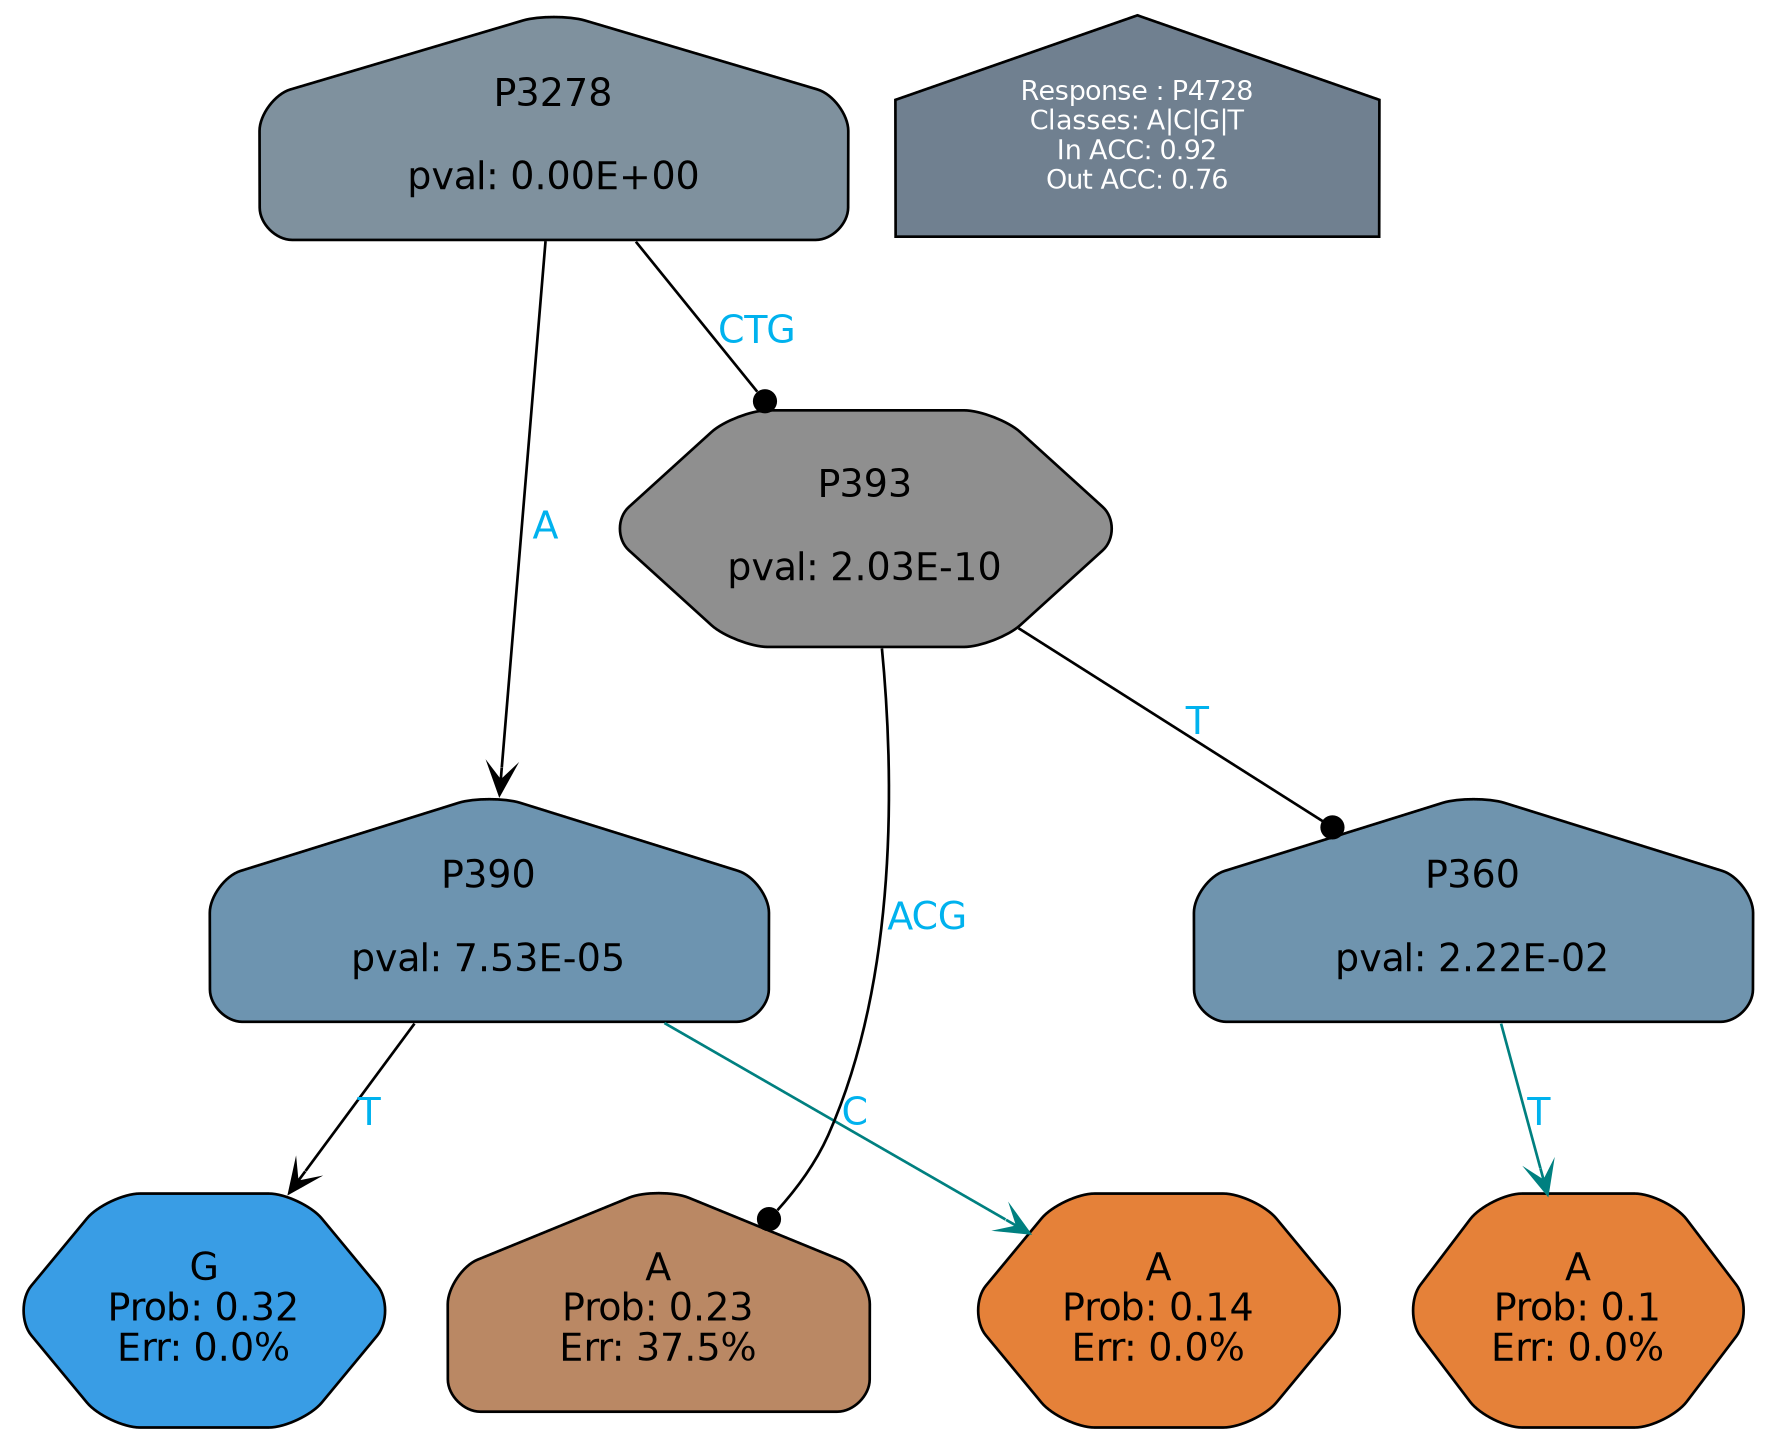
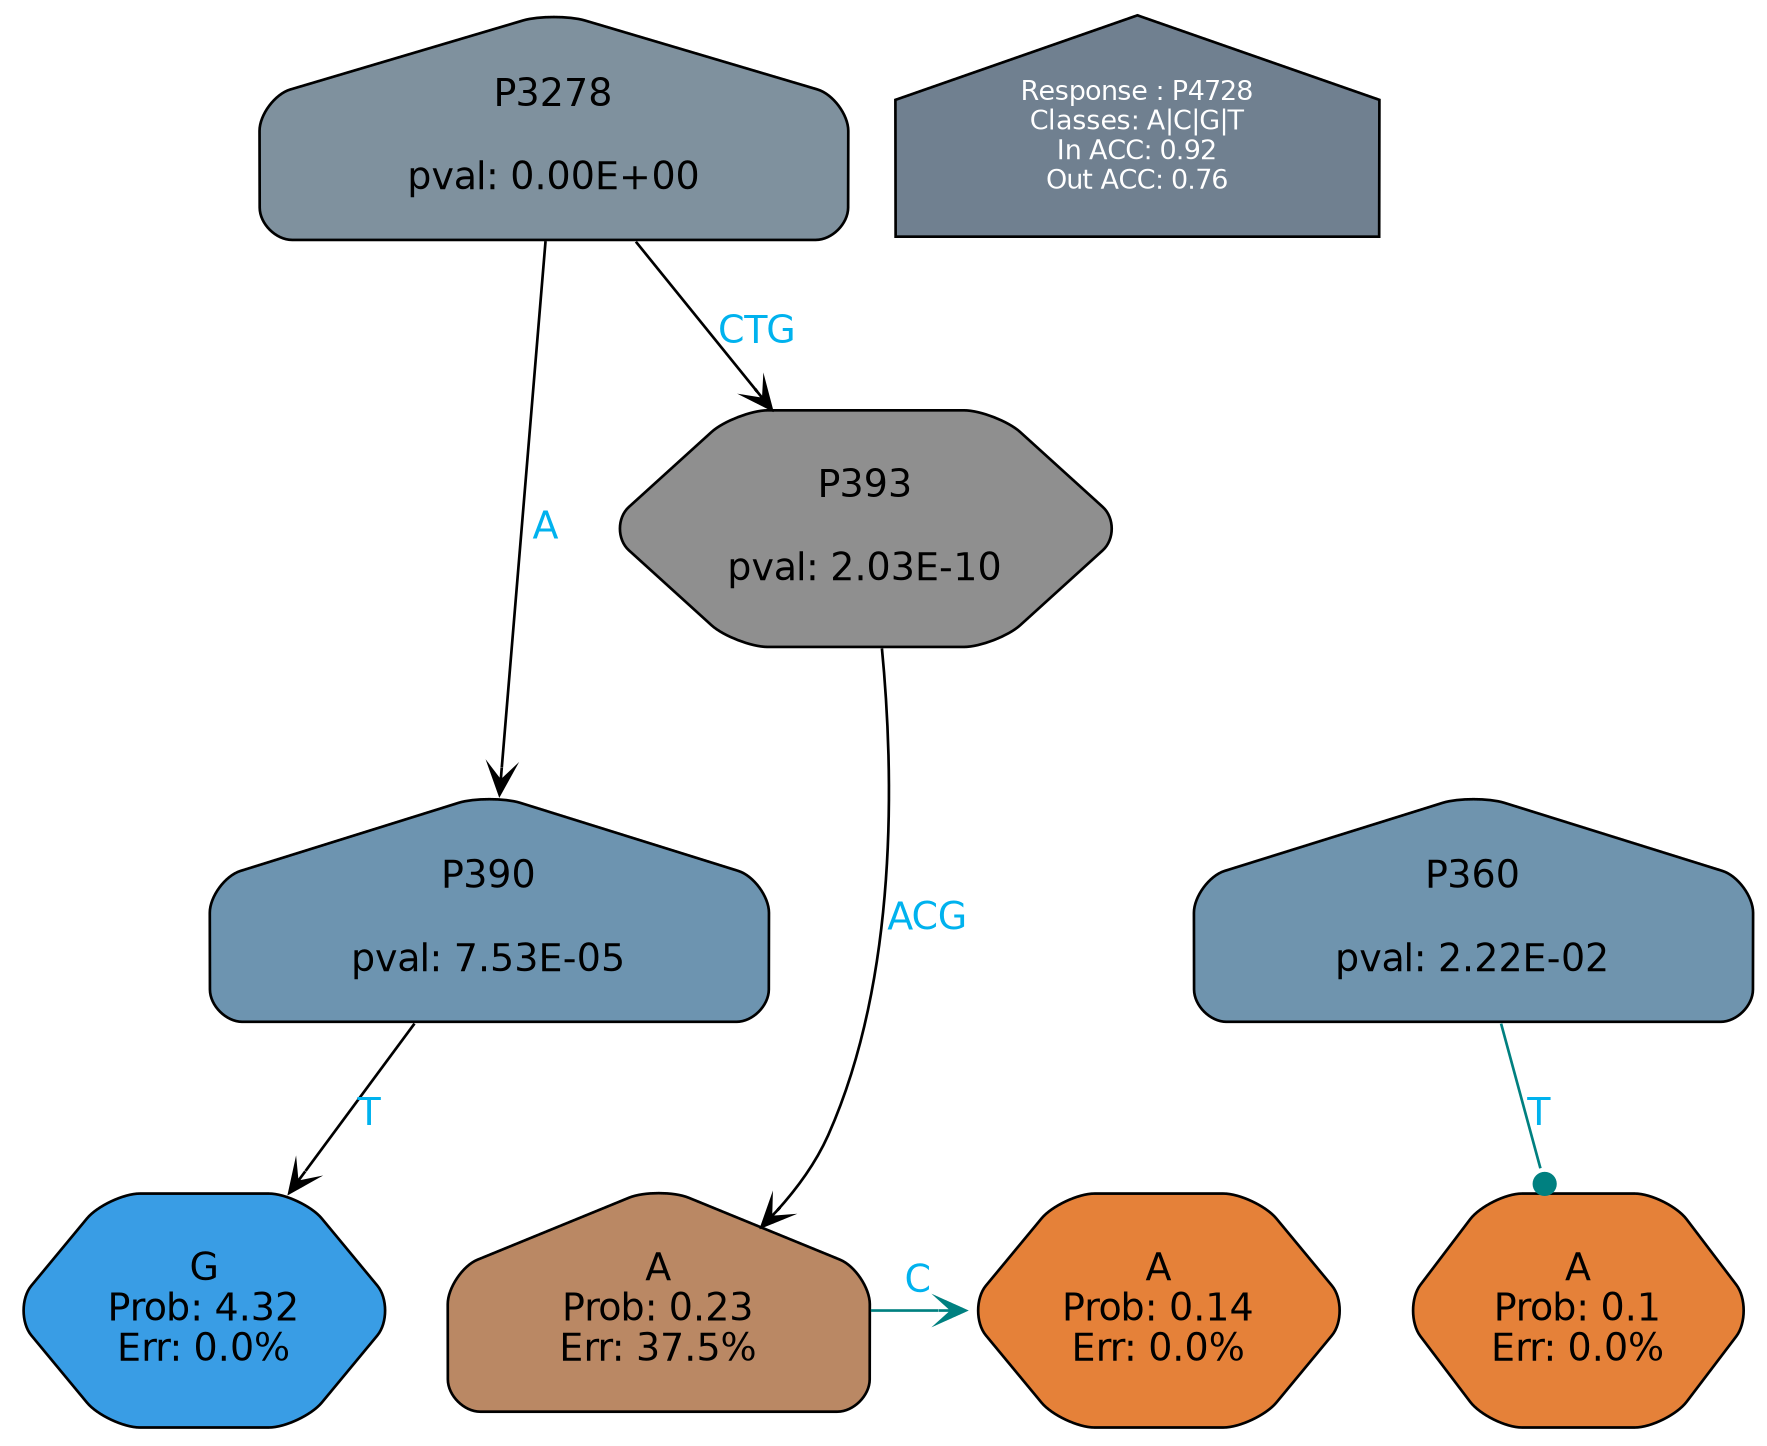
edge "P3278 pval: 0.00E+00" -> "P393 pval: 2.03E-10": arrowhead dot -> vee
edge "P393 pval: 2.03E-10" -> "P360 pval: 2.22E-02": removed, label "T"
edge "P393 pval: 2.03E-10" -> "A Prob: 0.23 Err: 37.5%": arrowhead dot -> vee
edge "P360 pval: 2.22E-02" -> "A Prob: 0.1 Err: 0.0%": arrowhead vee -> dot
edge "P390 pval: 7.53E-05" -> "A Prob: 0.14 Err: 0.0%": now "A Prob: 0.23 Err: 37.5%" -> "A Prob: 0.14 Err: 0.0%"
node "G Prob: 0.32 Err: 0.0%": label "G Prob: 0.32 Err: 0.0%" -> "G Prob: 4.32 Err: 0.0%"
